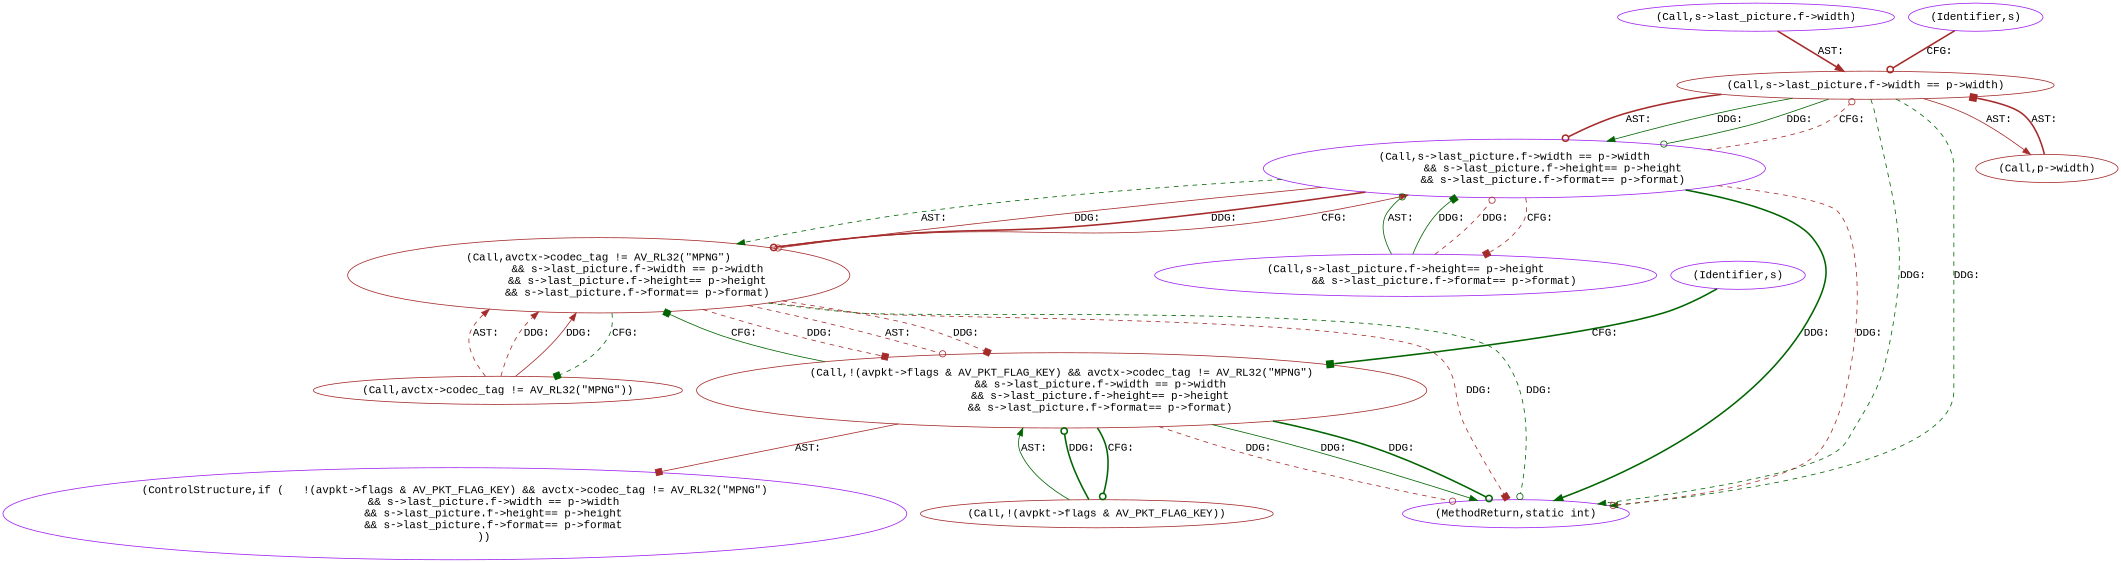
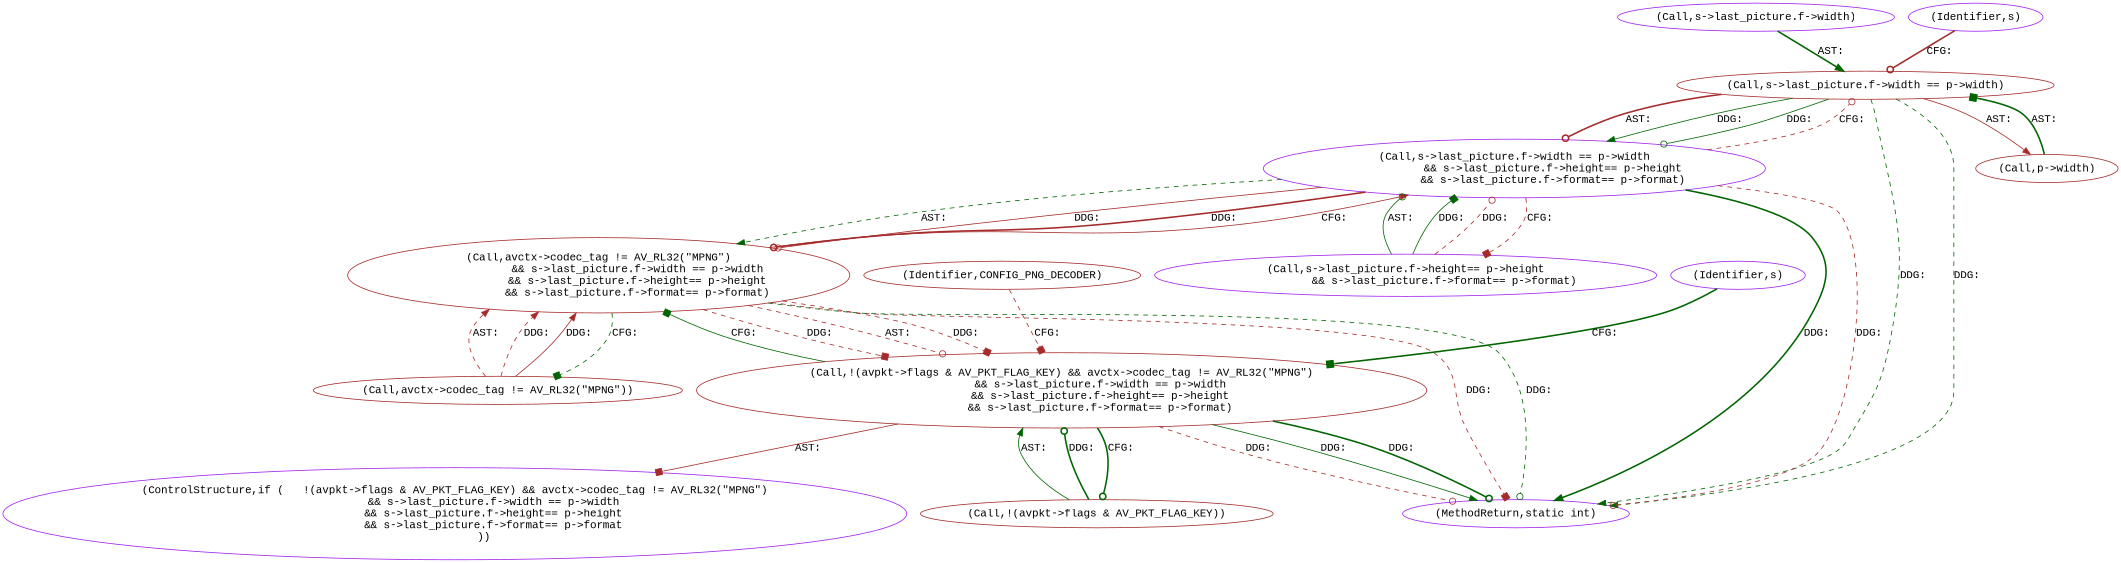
edge "(Call,s->last_picture.f->width)" -> "(Call,s->last_picture.f->width == p->width)": color brown -> darkgreen
edge "(Call,p->width)" -> "(Call,s->last_picture.f->width == p->width)": color brown -> darkgreen
node "(Identifier,CONFIG_PNG_DECODER)": added
